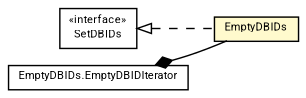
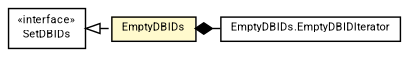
edge "EmptyDBIDs" -> "EmptyDBIDs.EmptyDBIDIterator": reversed
